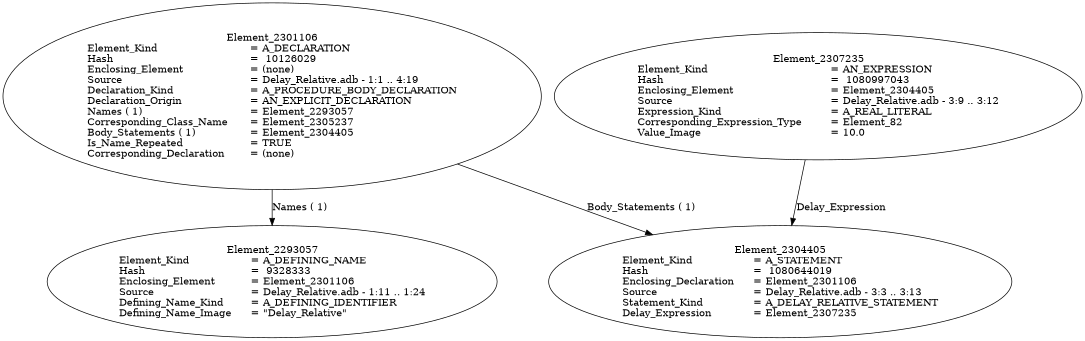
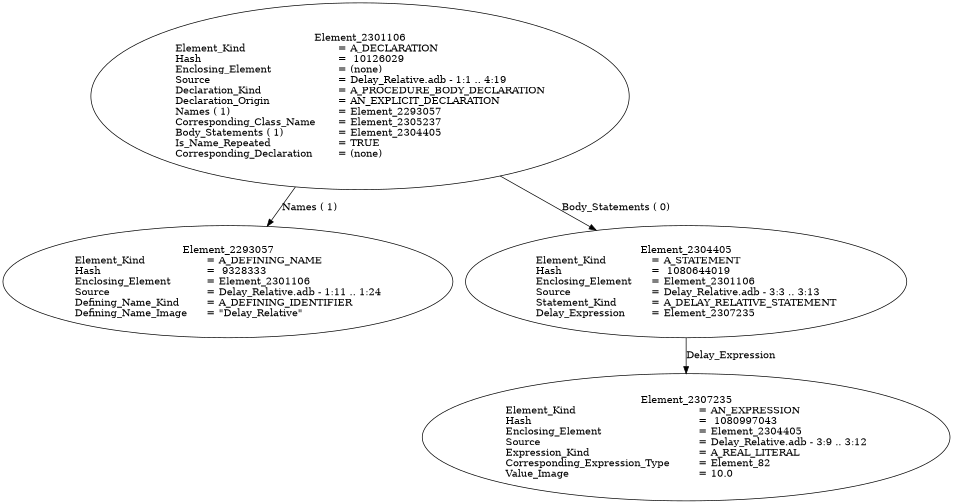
edge "Element_2307235" -> "Element_2304405": reversed
edge "Element_2301106" -> "Element_2304405": label "Body_Statements ( 1)" -> "Body_Statements ( 0)"
node "Element_2304405": text "Enclosing_Declaration" -> "Enclosing_Element"
